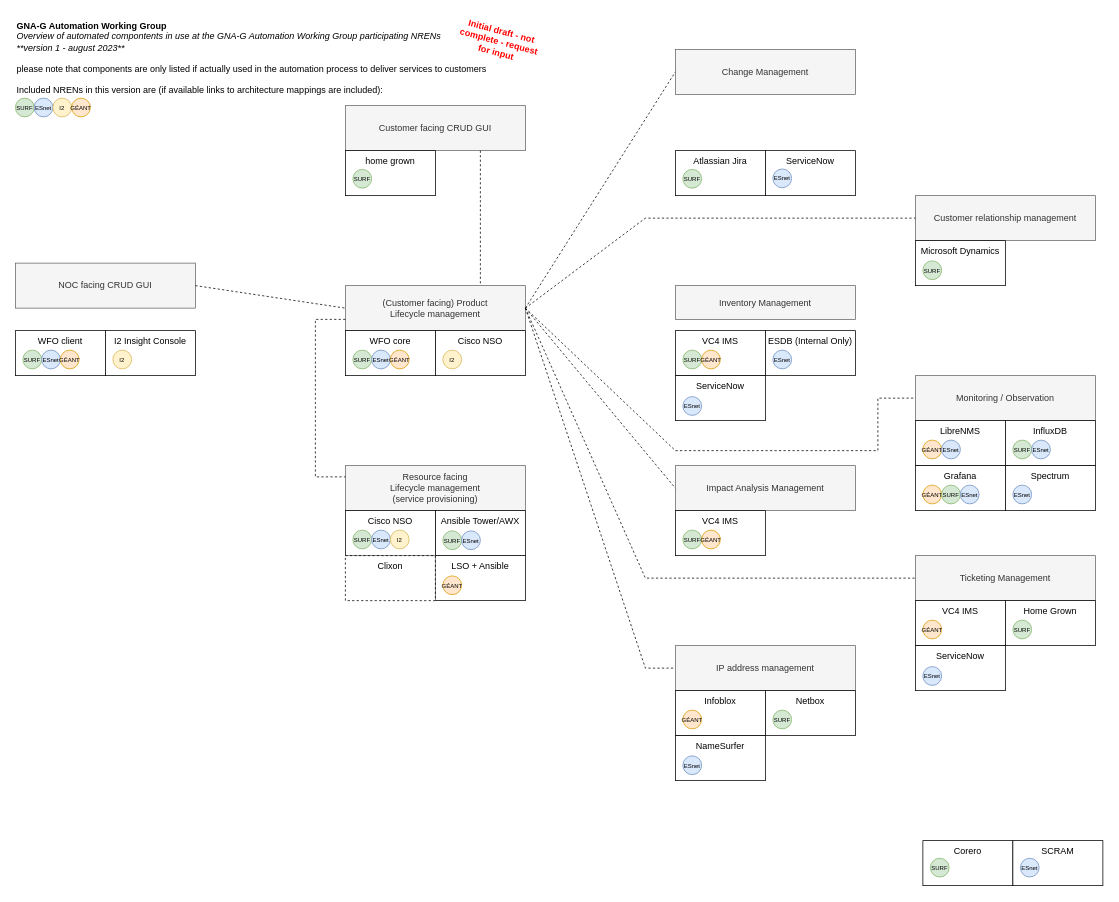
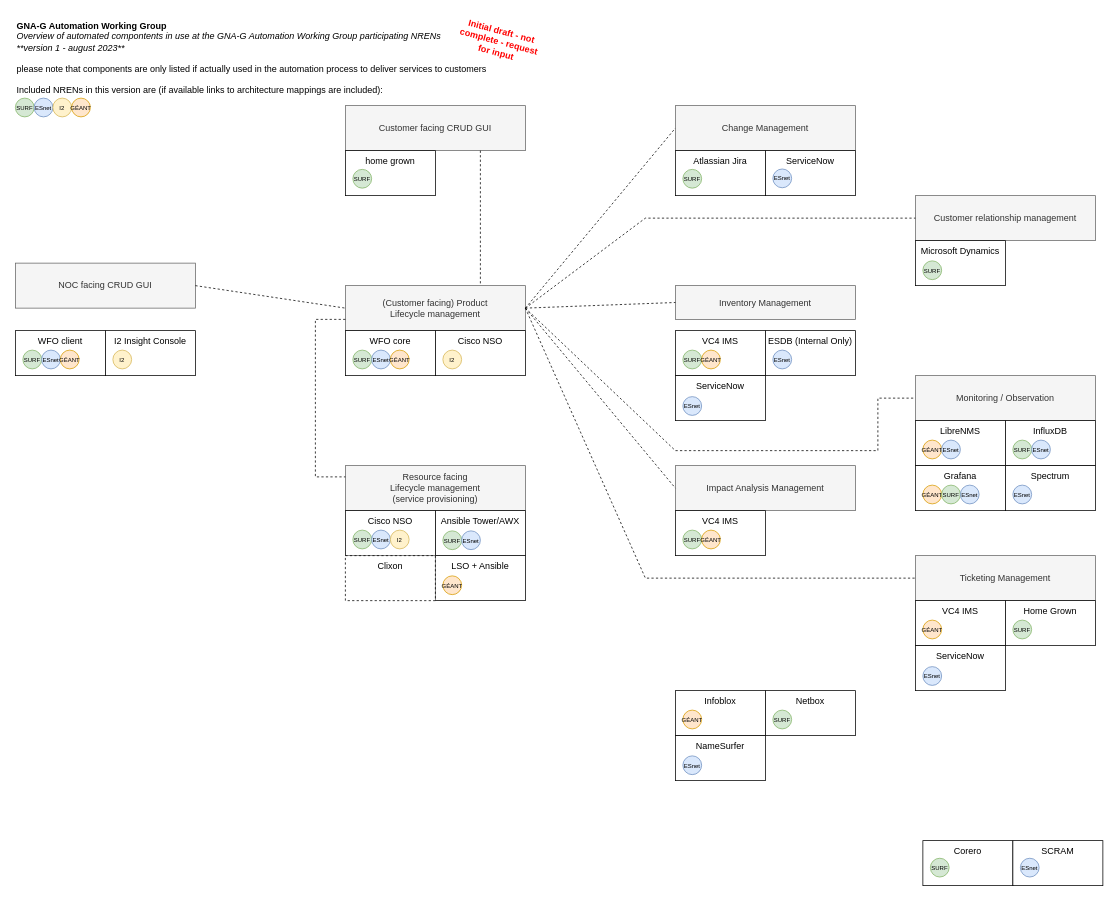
node "Change Management": moved (765, 72) -> (765, 128)
edge "Inventory Management" -- "(Customer facing) ProductLifecycle management": added
edge "(Customer facing) ProductLifecycle management" -- "IP address management": removed
node "IP address management": removed
